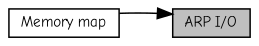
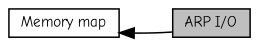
edge "Memory map" -> "ARP I/O": reversed
